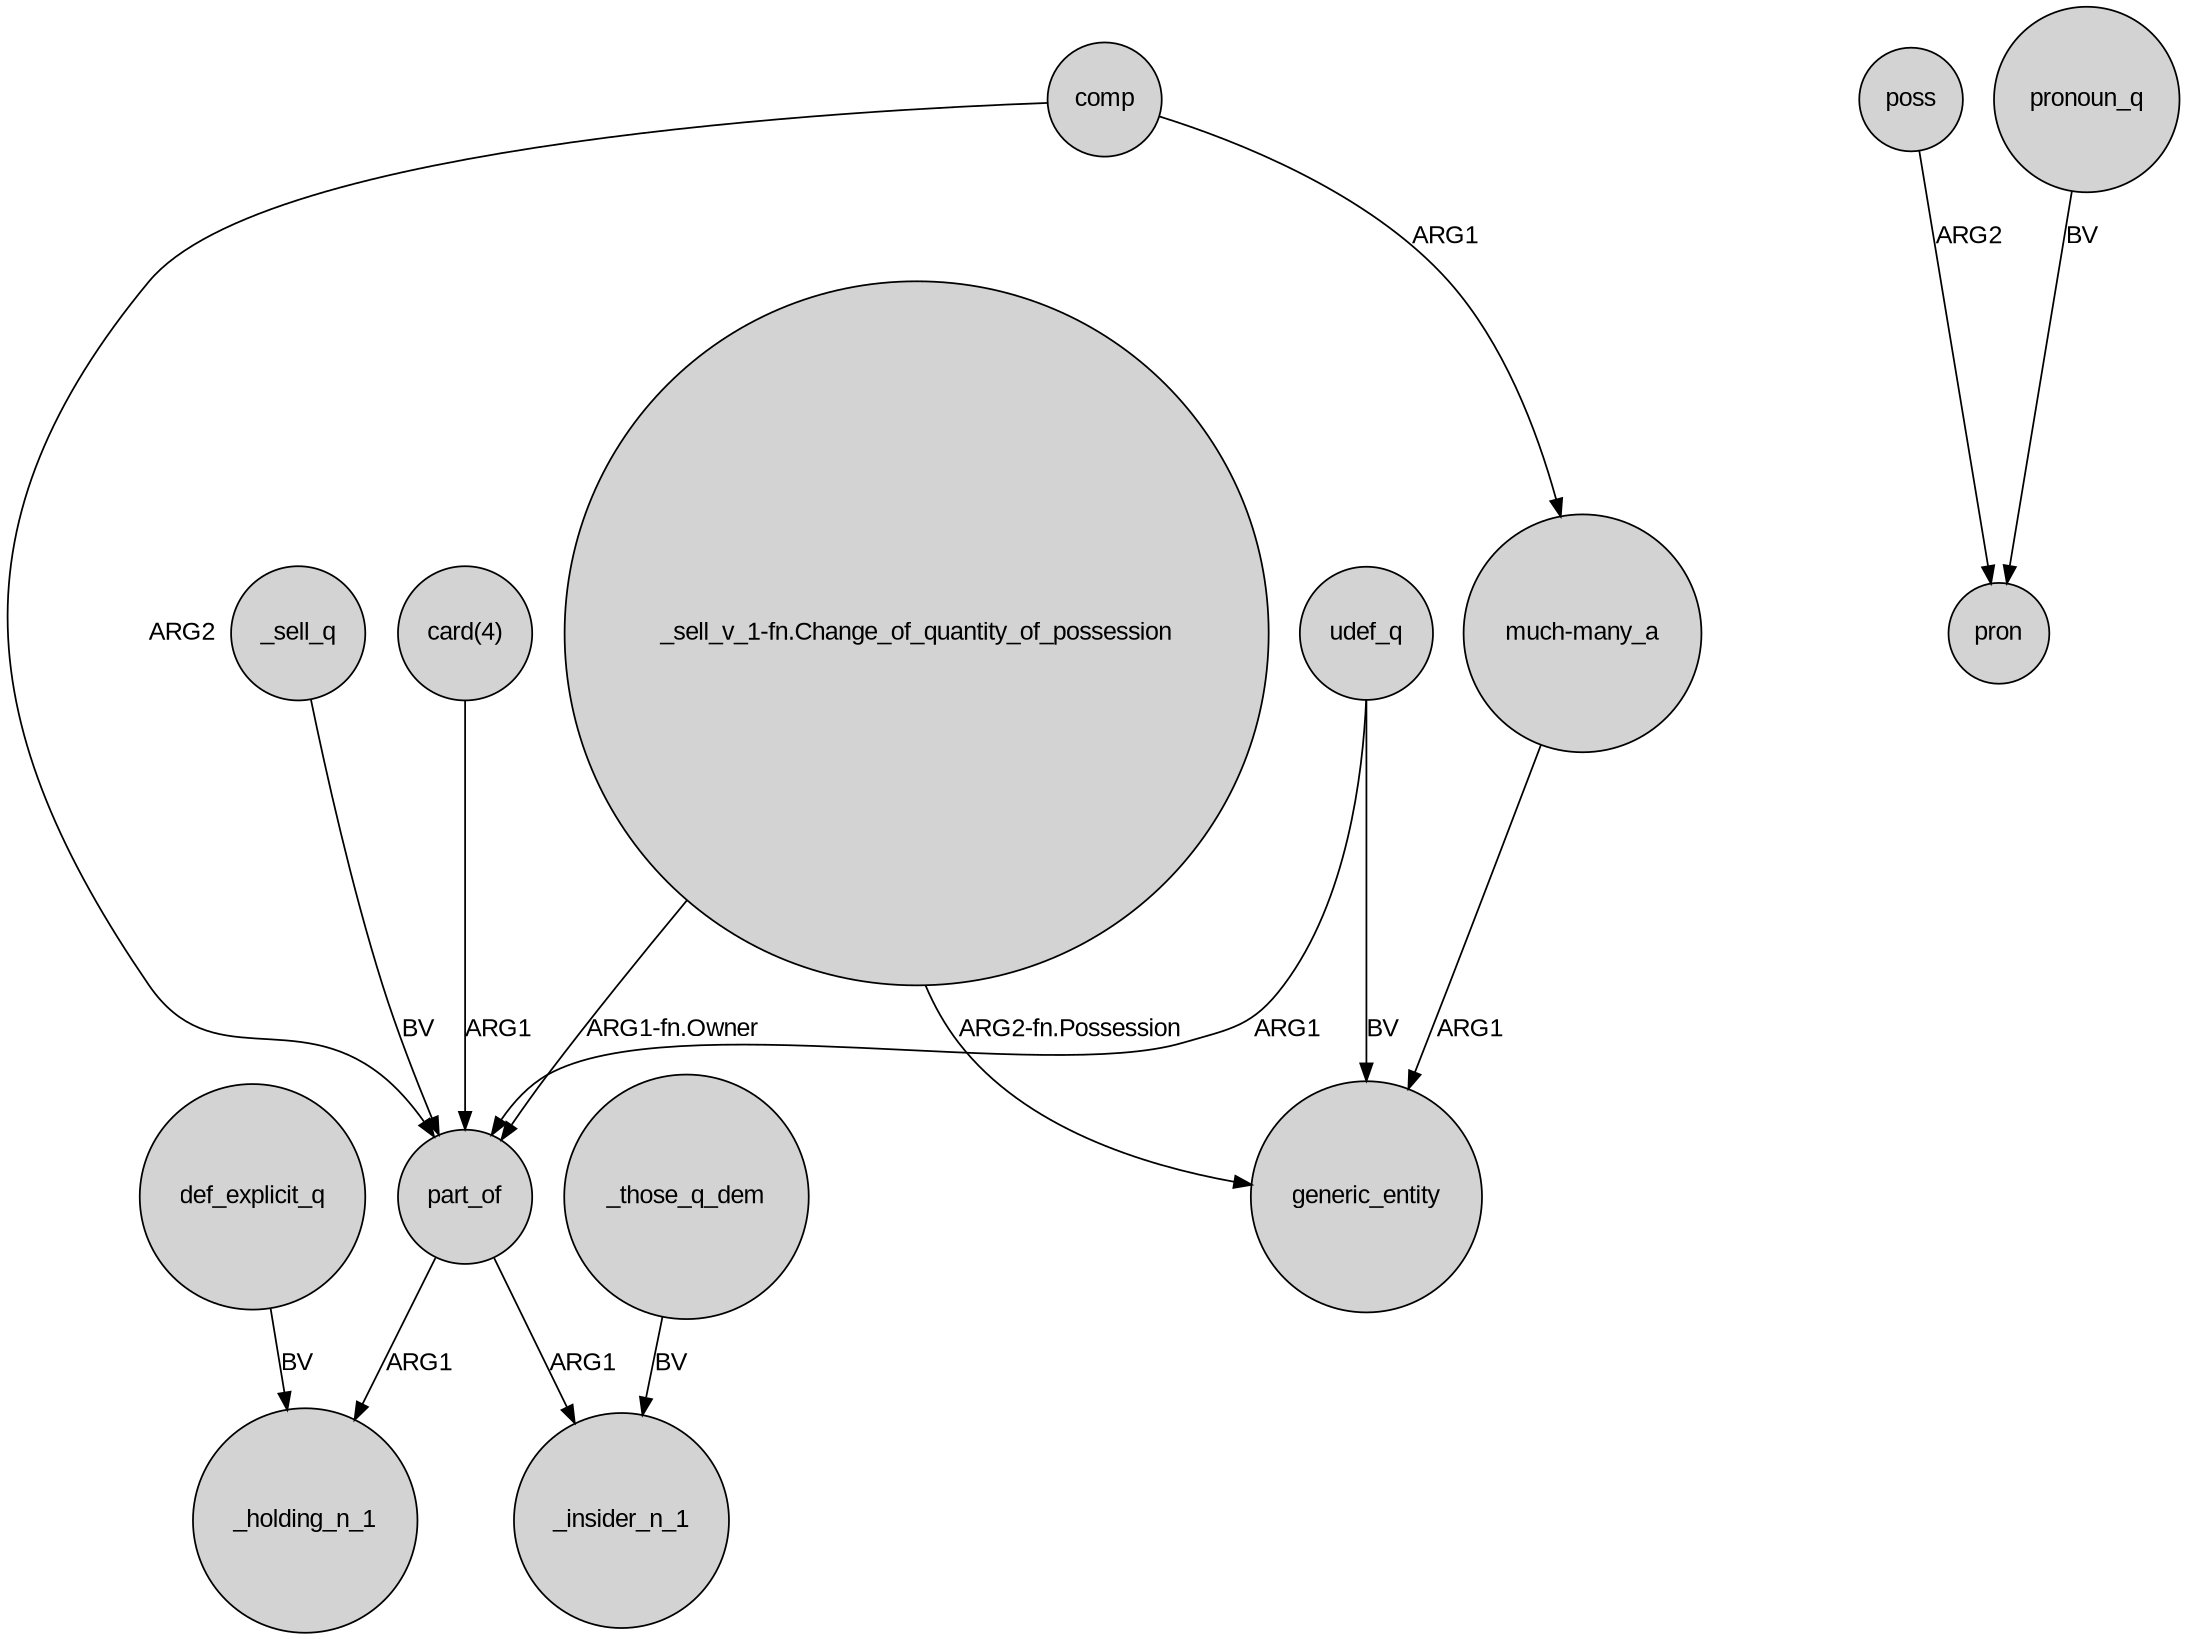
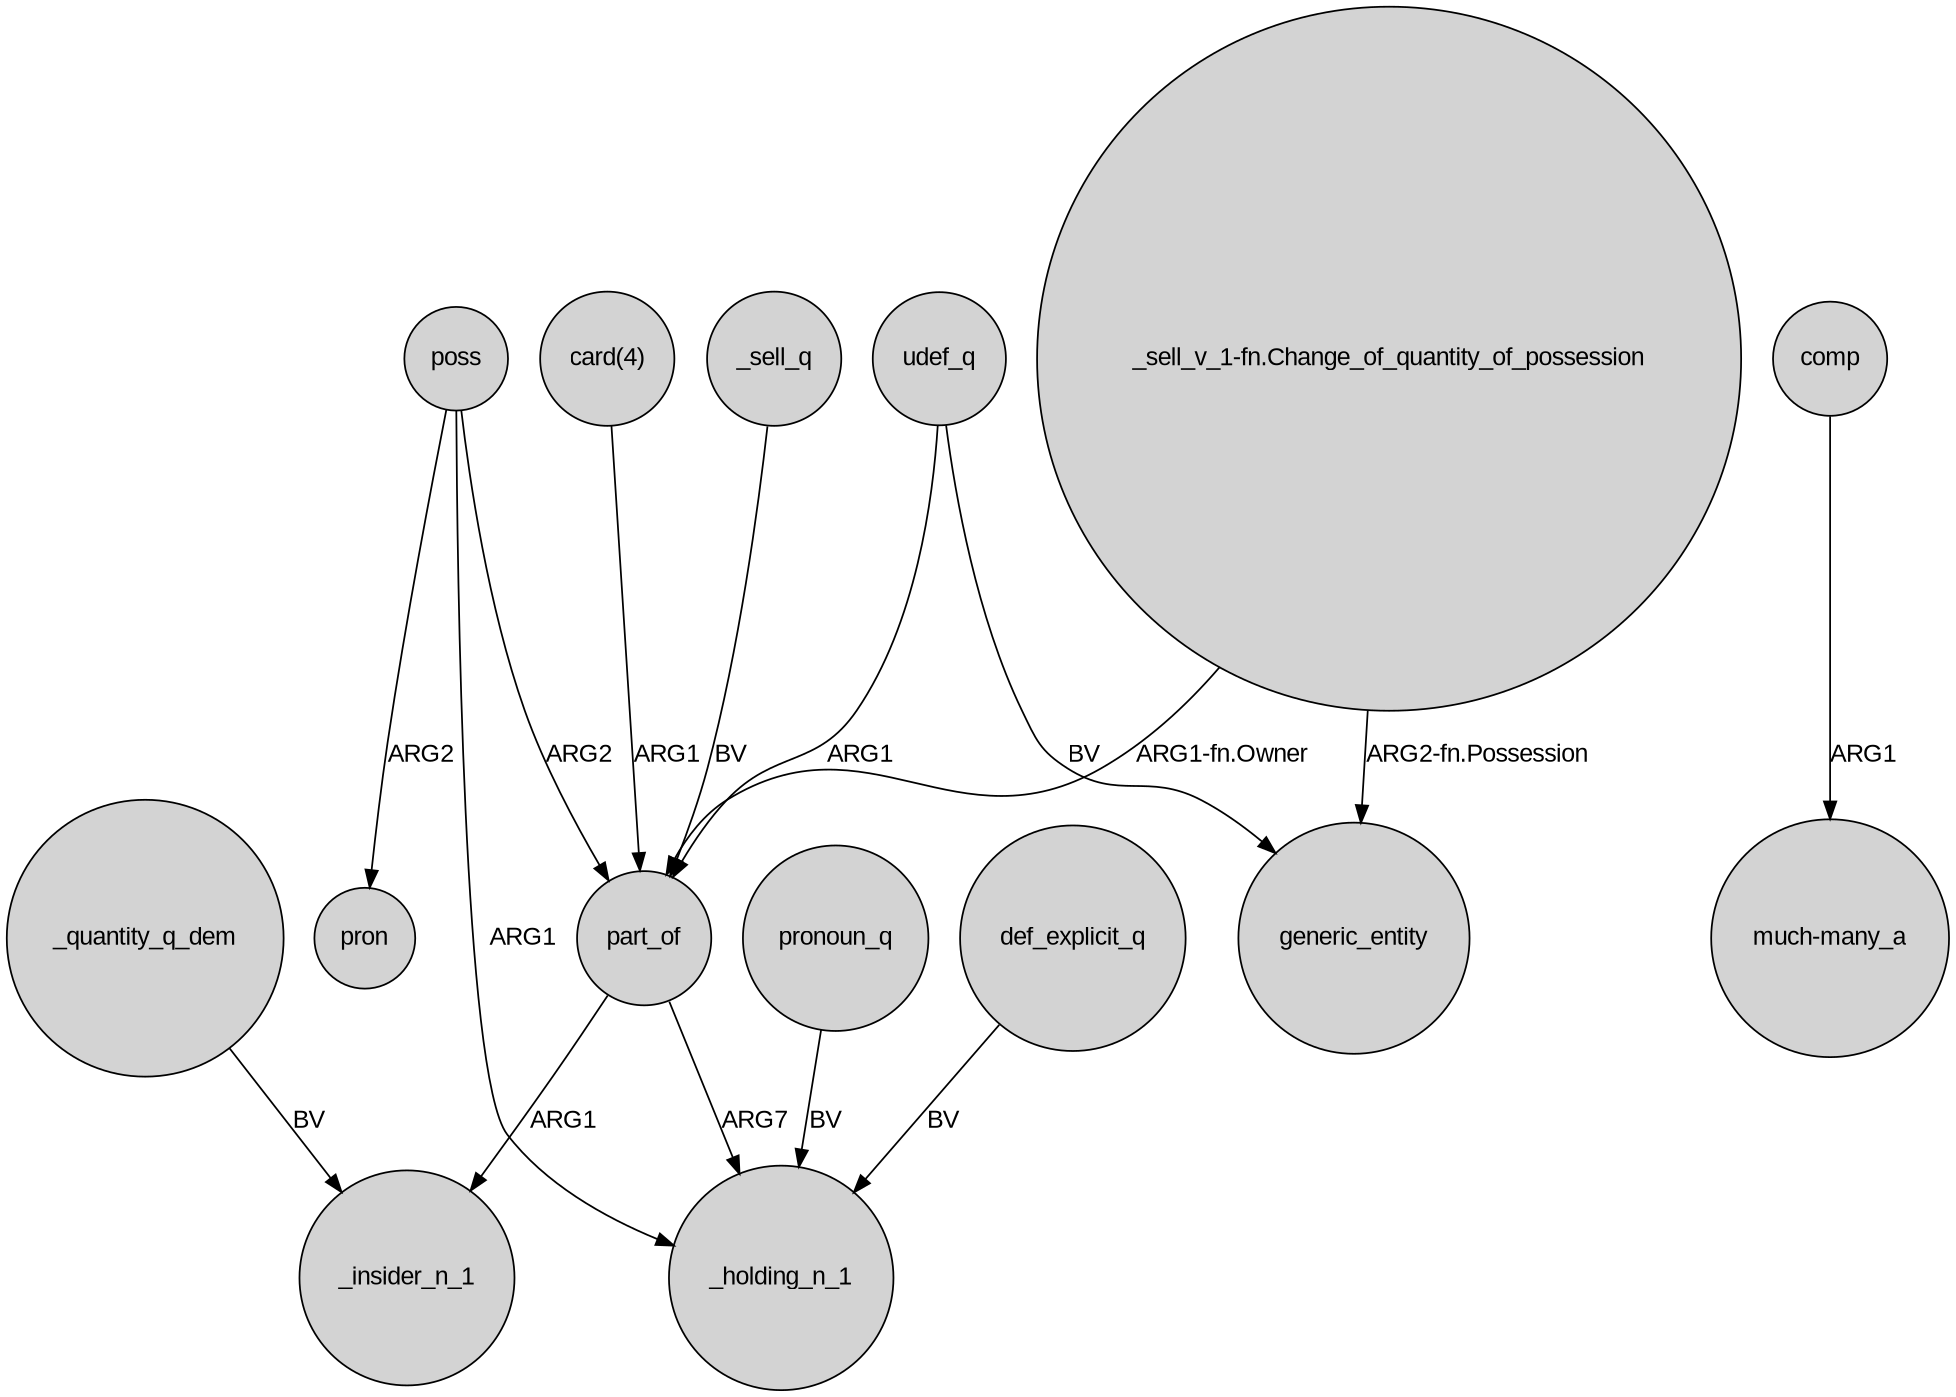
edge "comp" -> "part_of": now "poss" -> "part_of"
edge "pronoun_q" -> "pron": now "pronoun_q" -> "_holding_n_1"
edge "poss" -> "_holding_n_1": added, label "ARG1"
edge "much-many_a" -> "generic_entity": removed, label "ARG1"
node "_those_q_dem": label "_those_q_dem" -> "_quantity_q_dem"
edge "part_of" -> "_holding_n_1": label "ARG1" -> "ARG7"
